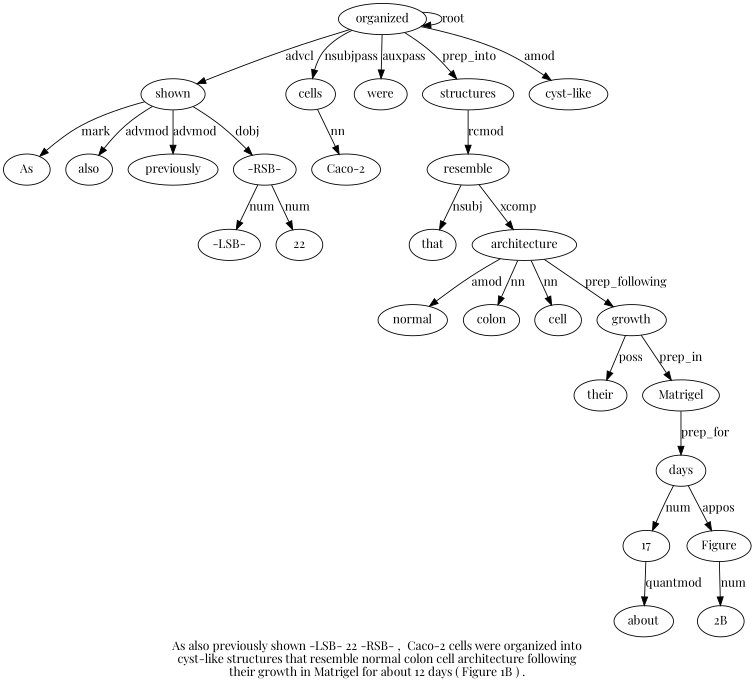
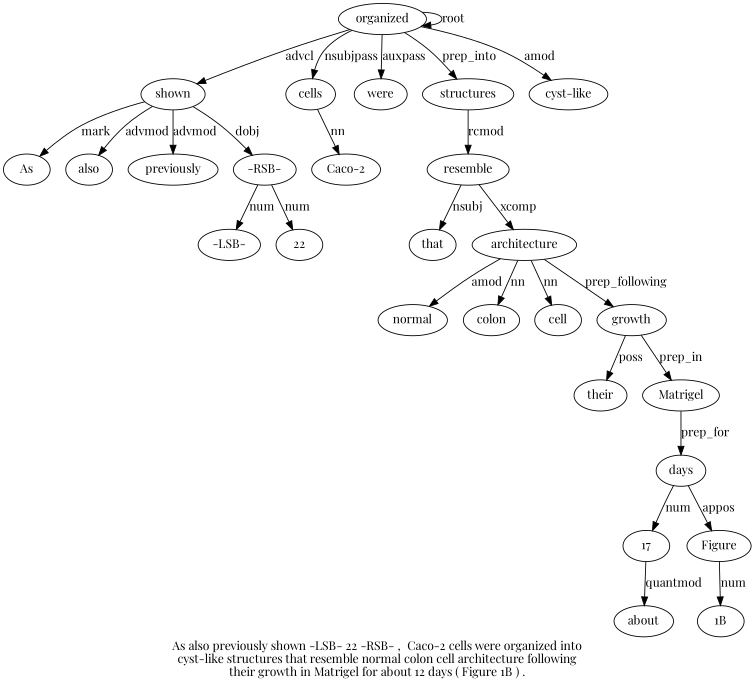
node "2B": label "2B" -> "1B"
